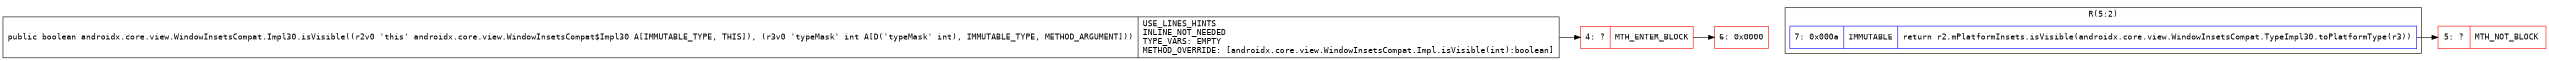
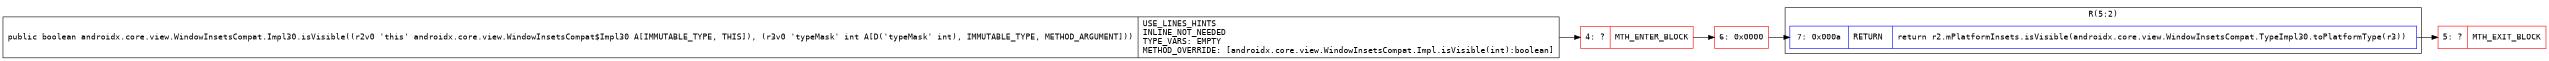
edge "6: 0x0000" -> "7: 0x000a": added
node "7: 0x000a": text "IMMUTABLE" -> "RETURN"
node "5: ?": text "MTH_NOT_BLOCK" -> "MTH_EXIT_BLOCK"
